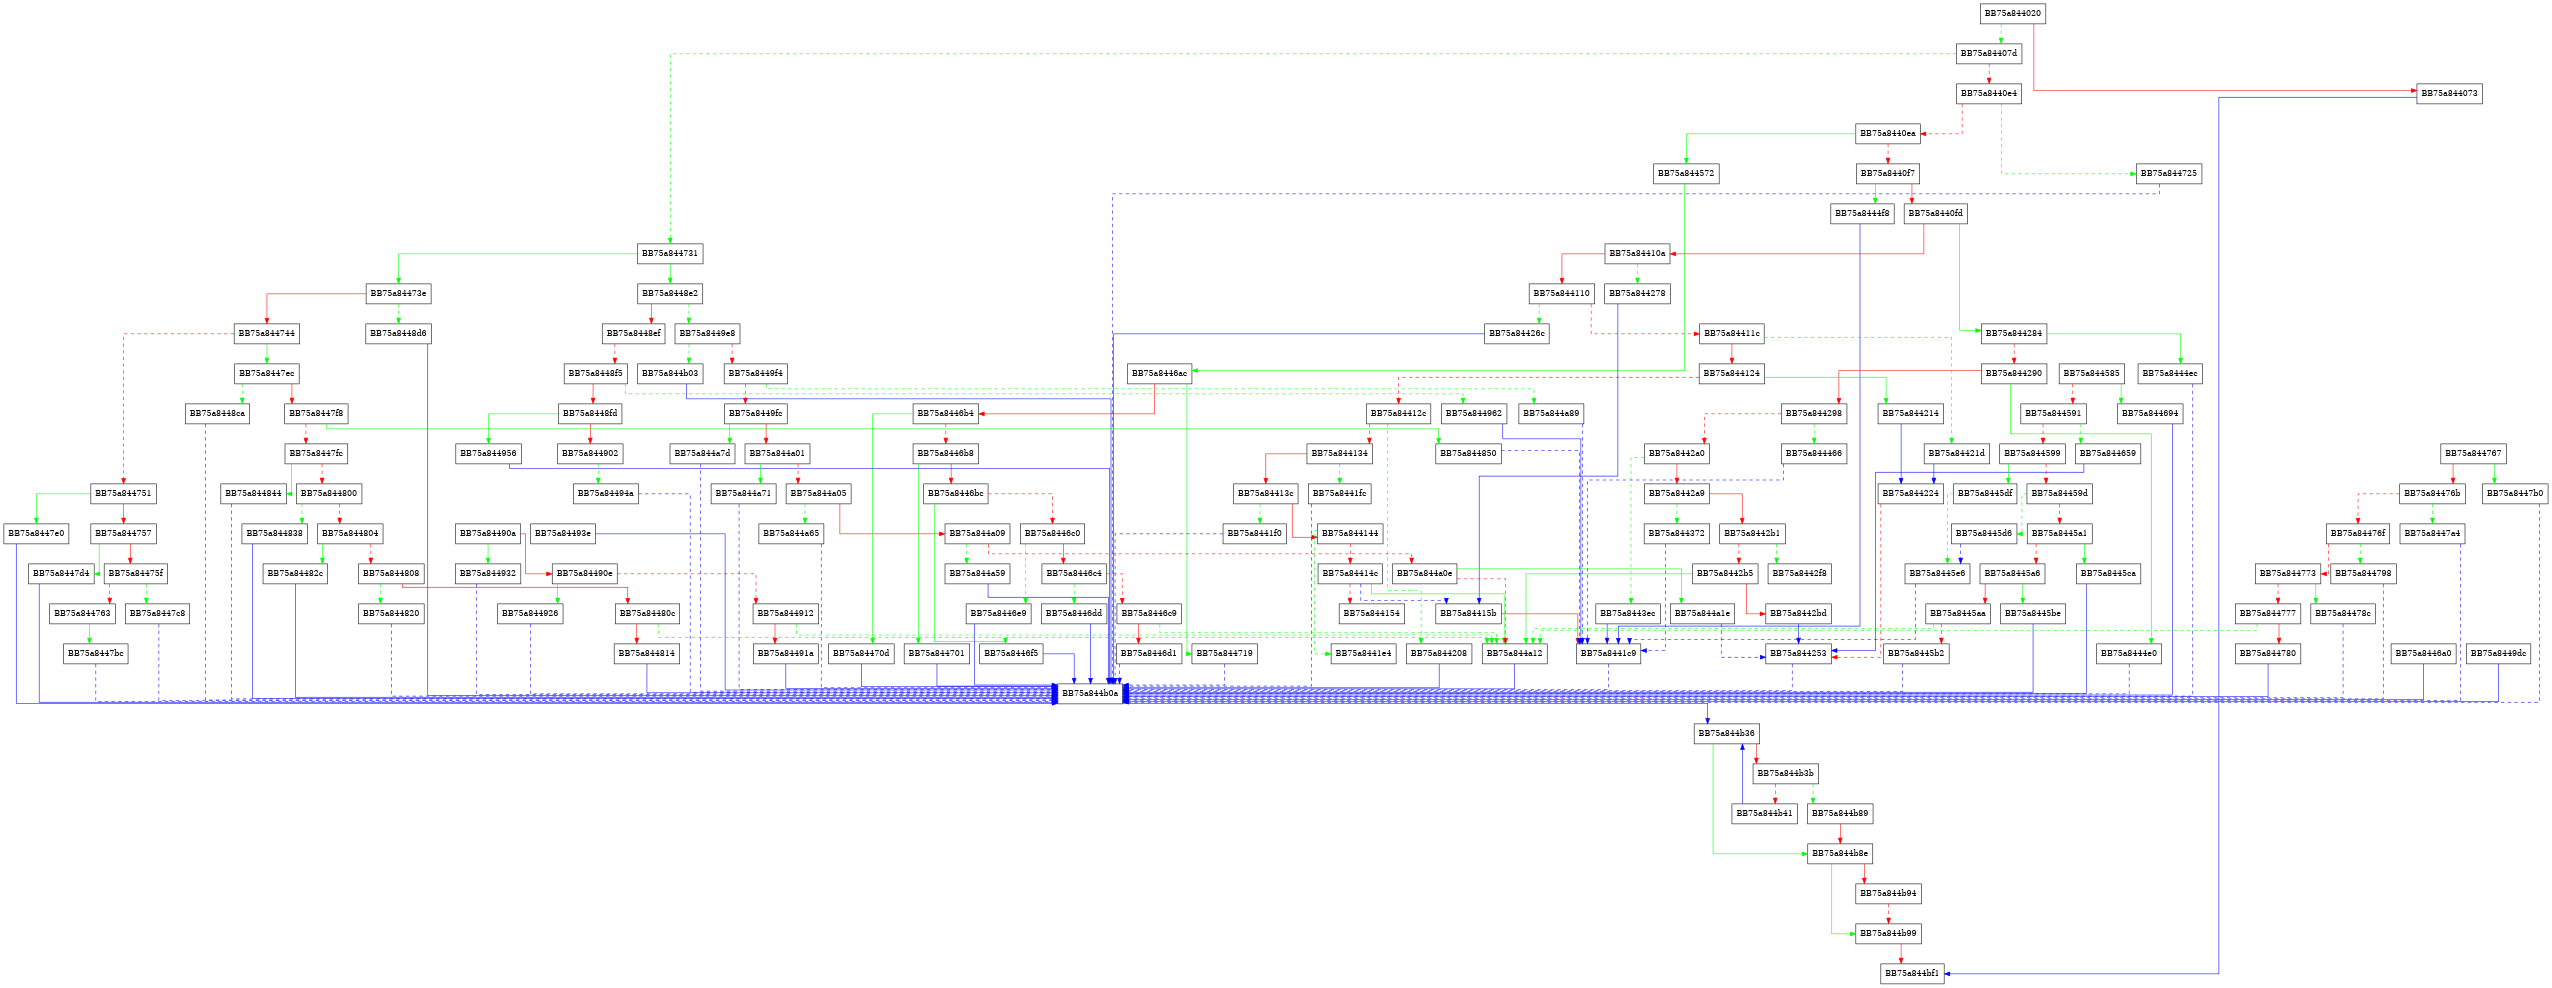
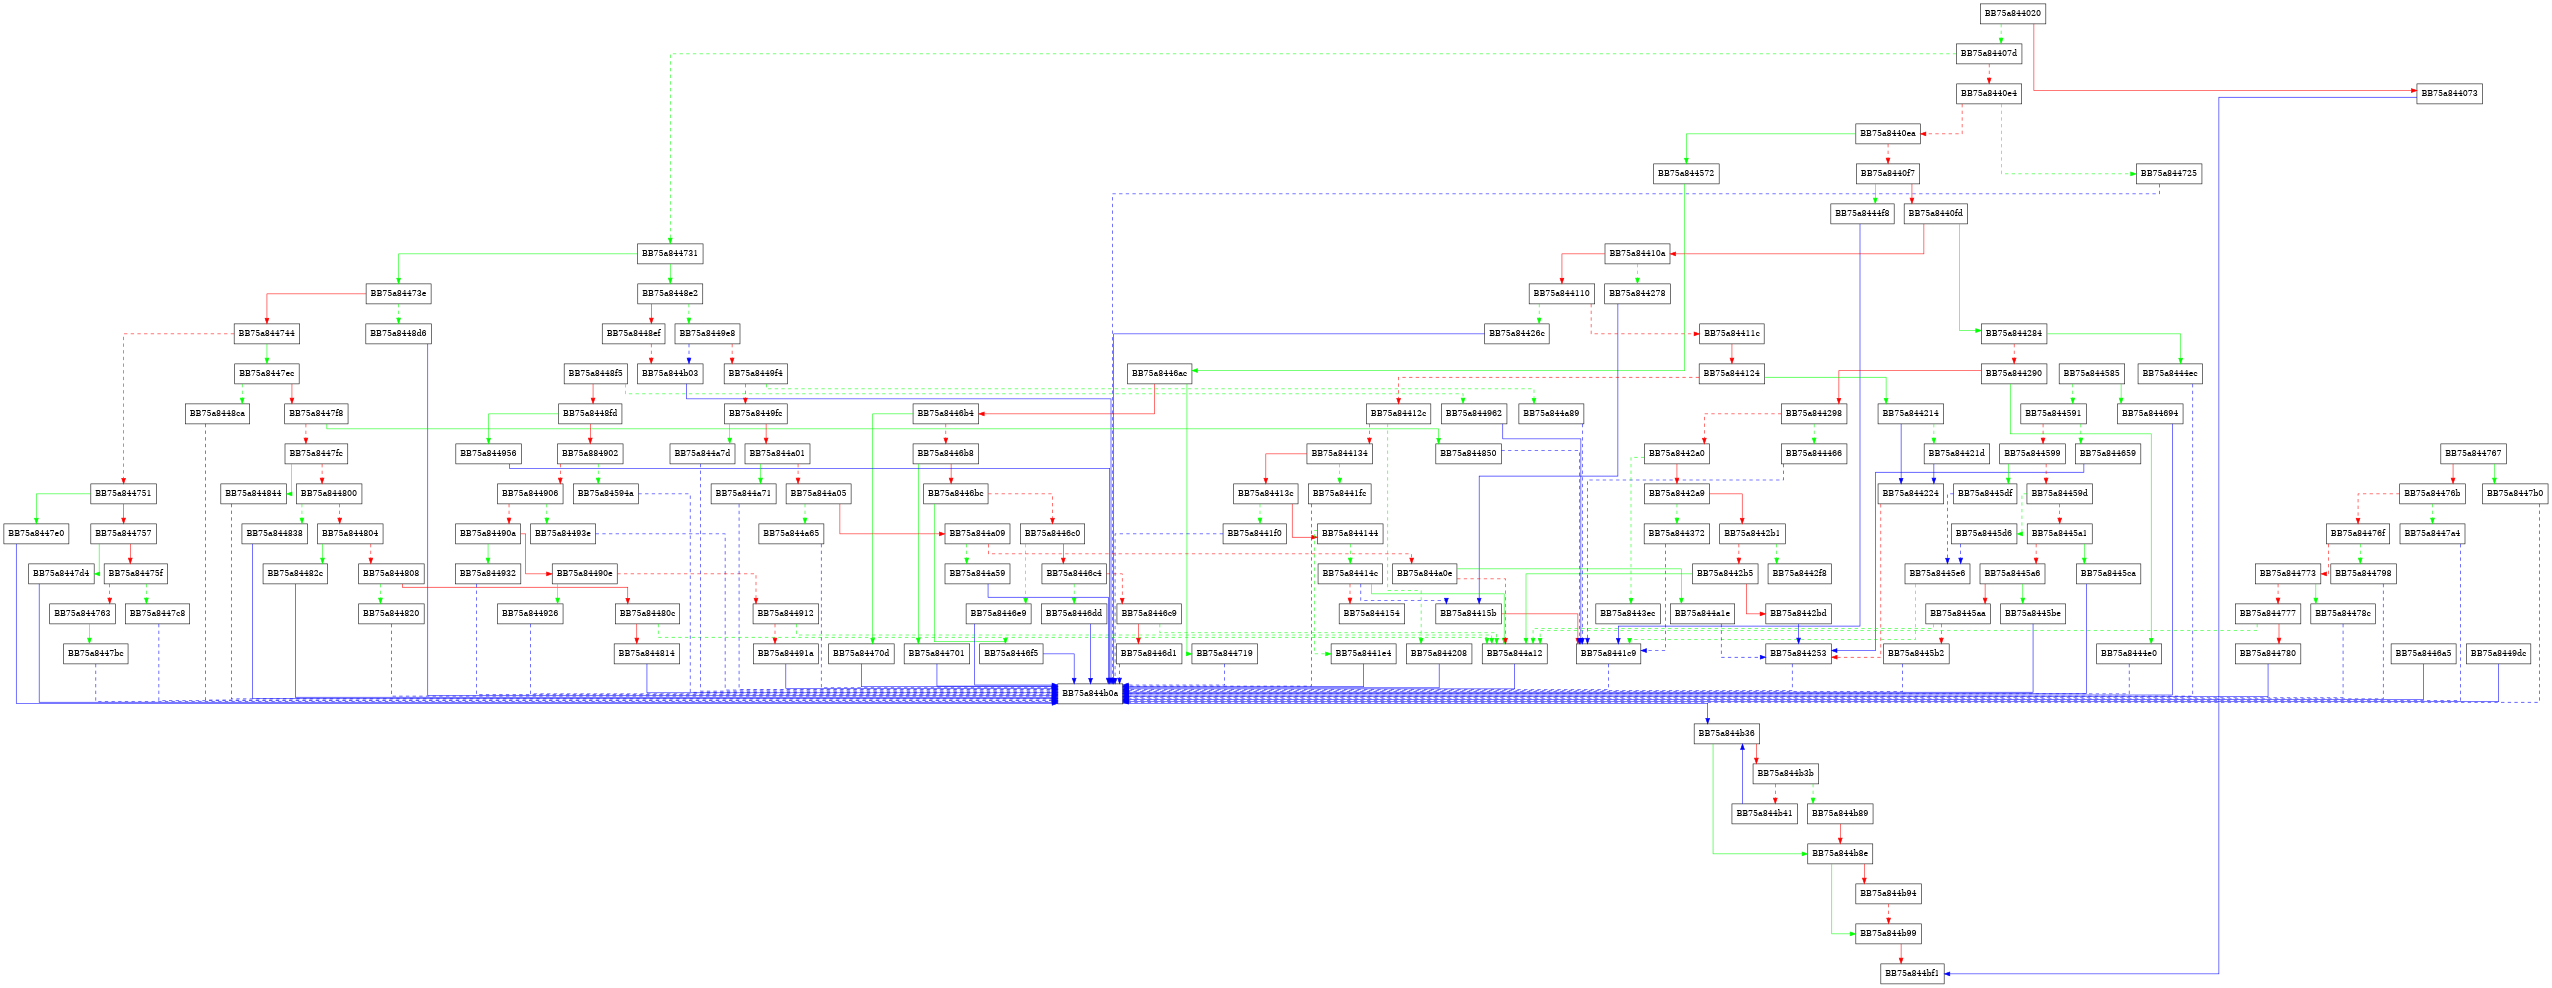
edge "BB75a84411c" -> "BB75a84421d": now "BB75a844214" -> "BB75a84421d"
edge "BB75a8448ef" -> "BB75a8448f5": now "BB75a8448ef" -> "BB75a844b03"
edge "BB75a8449e8" -> "BB75a844b03": color green -> blue
edge "BB75a844585" -> "BB75a844591": color red -> green
node "BB75a844902": label "BB75a844902" -> "BB75a884902"
node "BB75a844906": added
node "BB75a84494a": label "BB75a84494a" -> "BB75a84594a"
edge "BB75a8445df" -> "BB75a8445e6": color green -> blue
edge "BB75a844144" -> "BB75a84414c": color red -> green
edge "BB75a844912" -> "BB75a84491a": style solid -> dashed
edge "BB75a8443ec" -> "BB75a8441c9": removed
edge "BB75a8445e6" -> "BB75a8441c9": color blue -> green
node "BB75a8446a0": label "BB75a8446a0" -> "BB75a8446a5"
edge "BB75a84493e" -> "BB75a844b0a": style solid -> dashed
edge "BB75a8441e4" -> "BB75a844b0a": added
